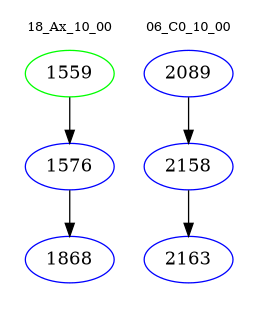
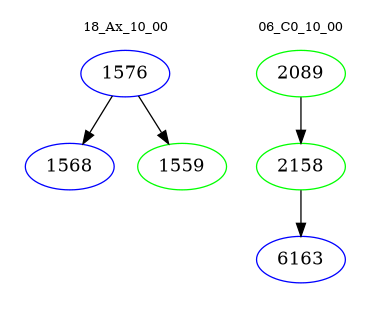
node "2089": color blue -> green
edge "1559" -> "1576": reversed
node "2158": color blue -> green
node "1868": label "1868" -> "1568"
node "2163": label "2163" -> "6163"
